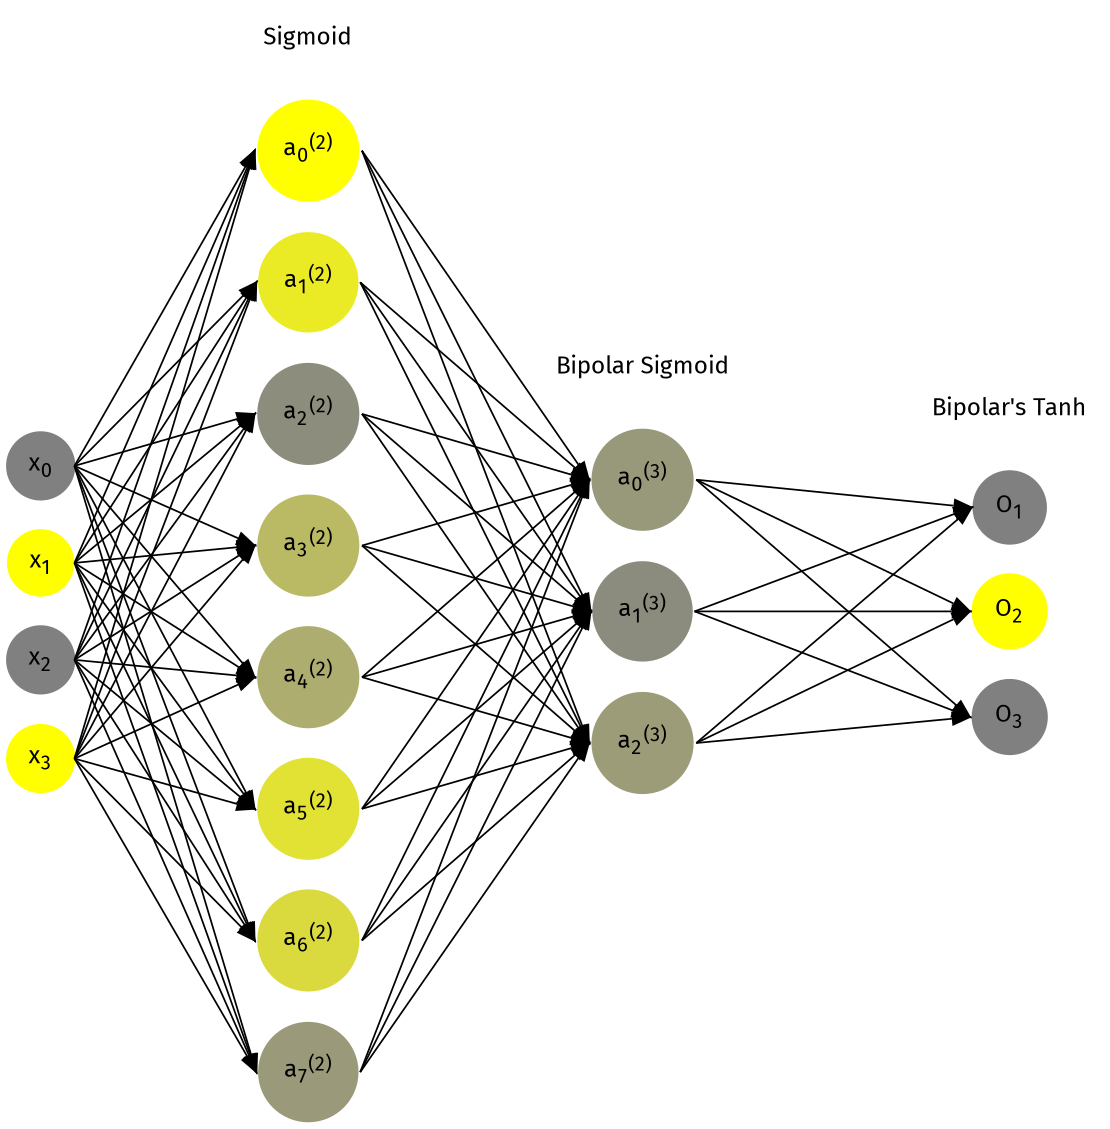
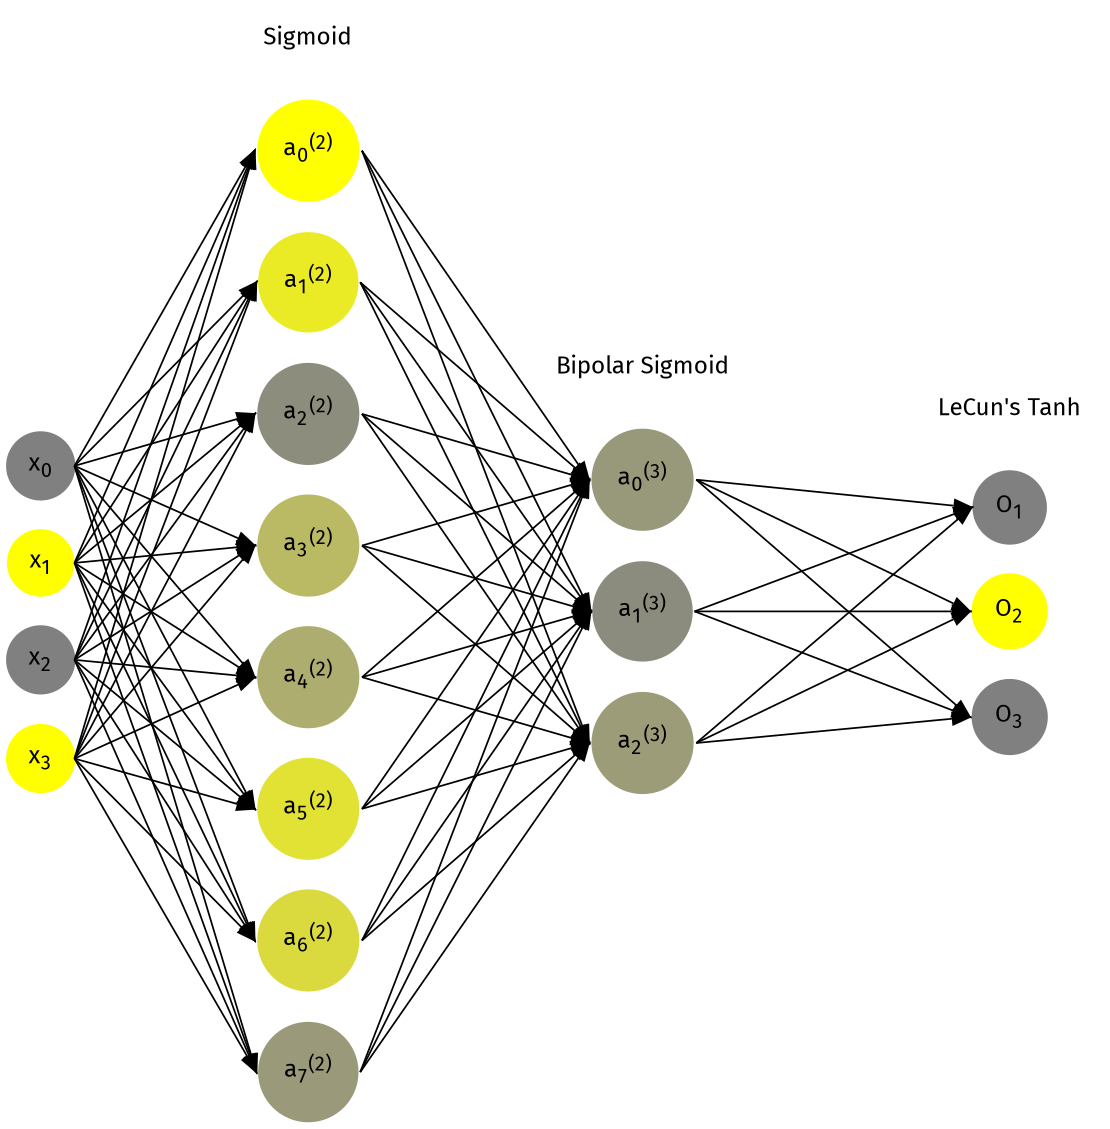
node "Bipolar's Tanh": label "Bipolar's Tanh" -> "LeCun's Tanh"
